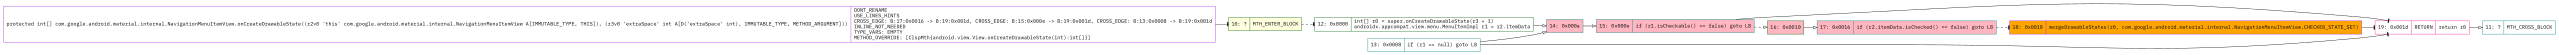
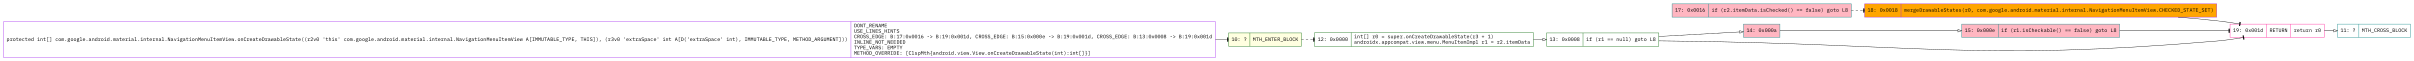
edge "12: 0x0000" -> "14: 0x000a": now "12: 0x0000" -> "13: 0x0008"
node "16: 0x0010": removed
node "13: 0x0008": color teal -> darkgreen
